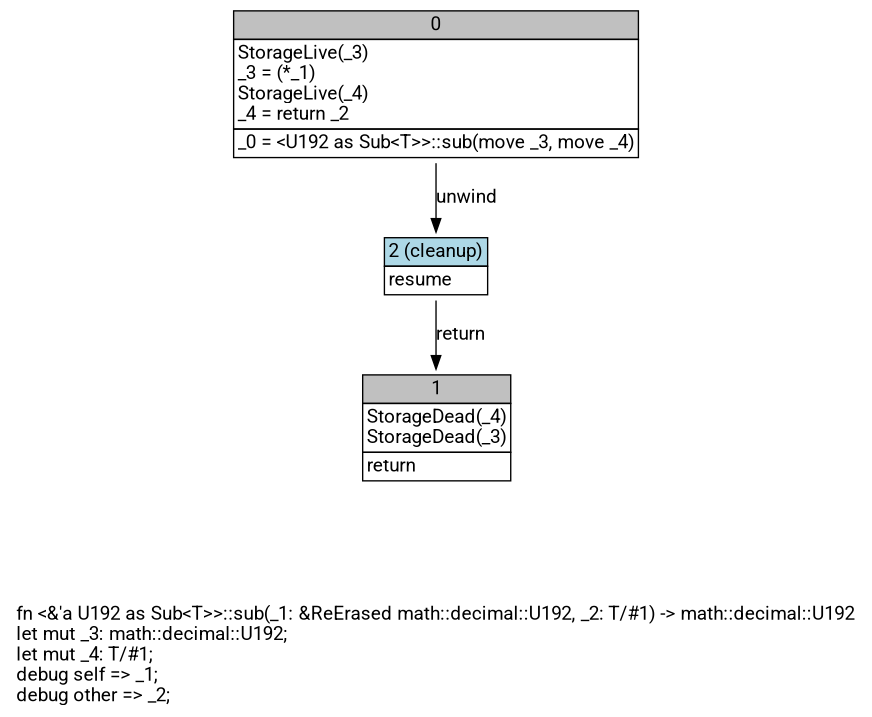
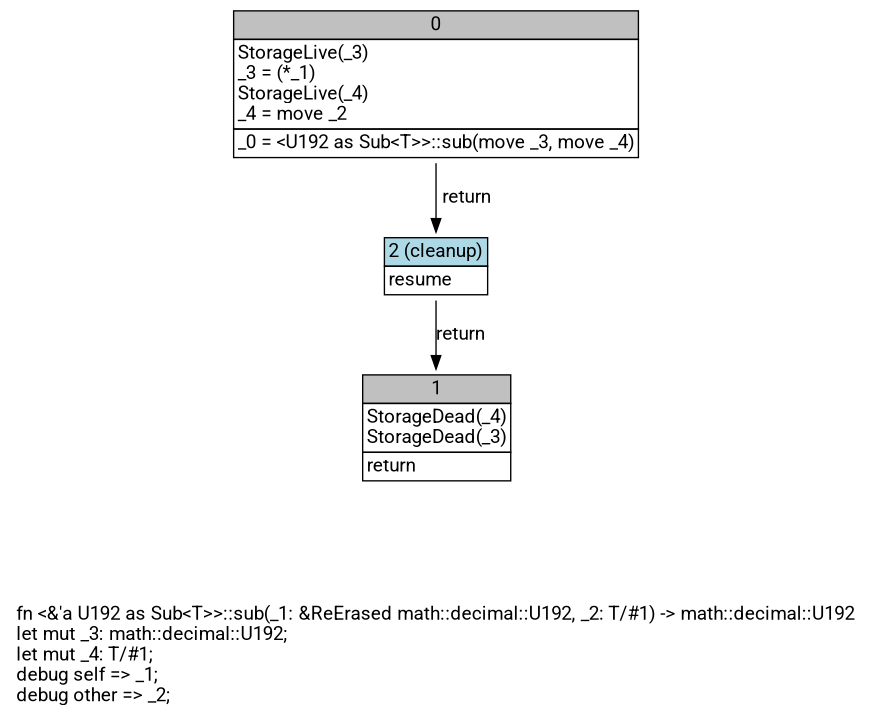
node "0": text "_4 = return _2" -> "_4 = move _2"
edge "0" -> "2 (cleanup)": label "unwind" -> "return"
